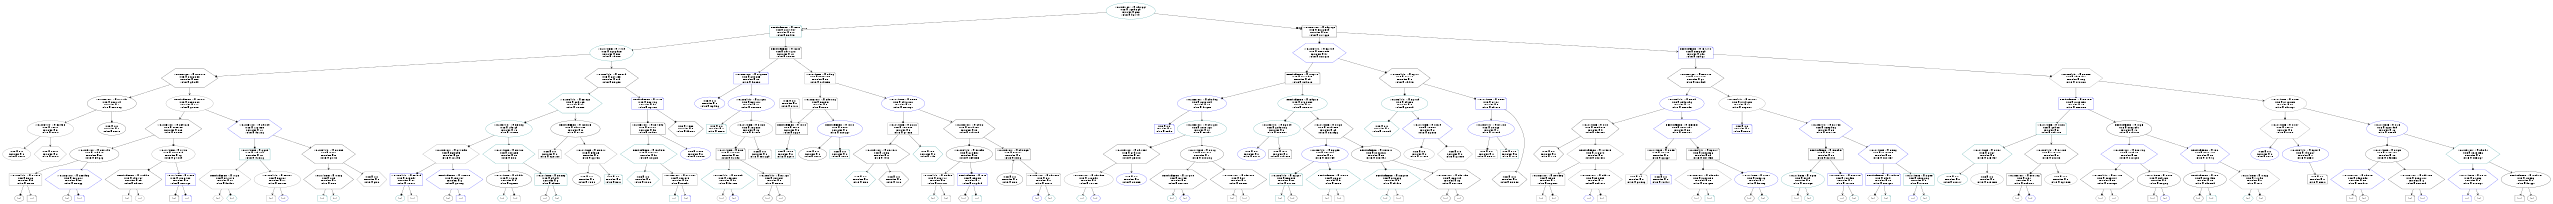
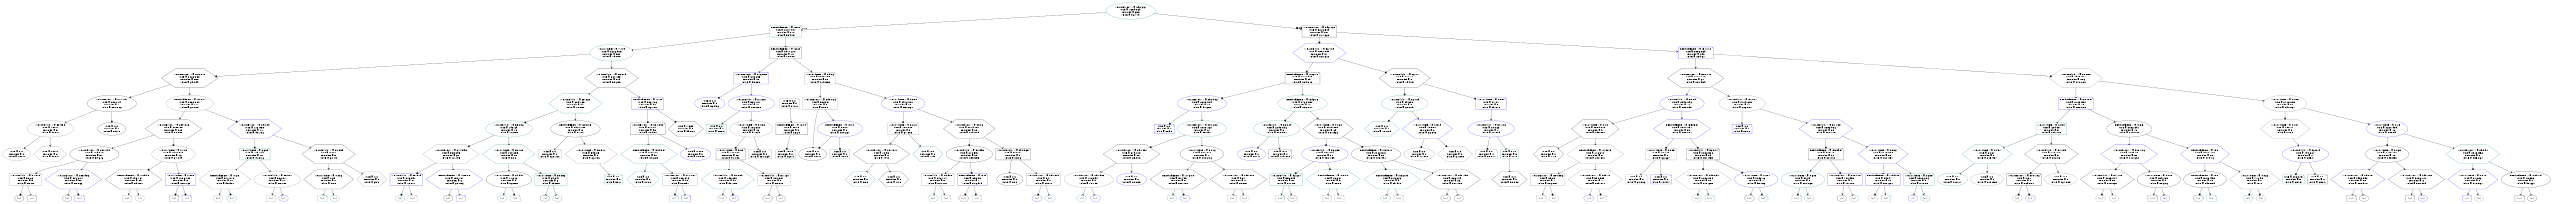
edge "WOA_TEMP_K <= 290.116 mse = 5065.5 samples = 5 value = 211.5" -> "Depth_GEBCO <= -10.0 mse = 184.0 samples = 3 value = 266.0": now "WOA_TEMP_K <= 290.116 mse = 5065.5 samples = 5 value = 211.5" -> "mse = 0.0 samples = 1 value = 121.0"
edge "WOA_Nitrate <= 0.581 mse = 27.14 samples = 5 value = 39.071" -> "mse = -0.0 samples = 1 value = 31.882": now "mse = 24.0 samples = 3 value = 41.0" -> "mse = -0.0 samples = 1 value = 31.882"
node "mse = 0.0 samples = 1 value = 227.8": removed
edge "mse = 0.0 samples = 1 value = 82.0" -> "WOA_TEMP_K <= 291.365 mse = 315.84 samples = 3 value = 103.6": reversed
node "mse = 0.0 samples = 1 value = 78.31": removed
node "mse = 1168.75 samples = 3 value = 257.5": added
